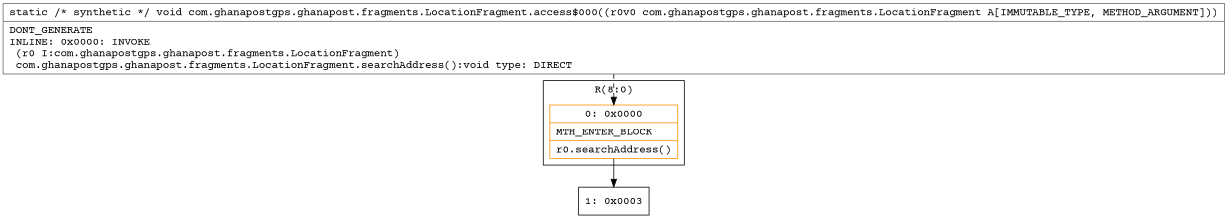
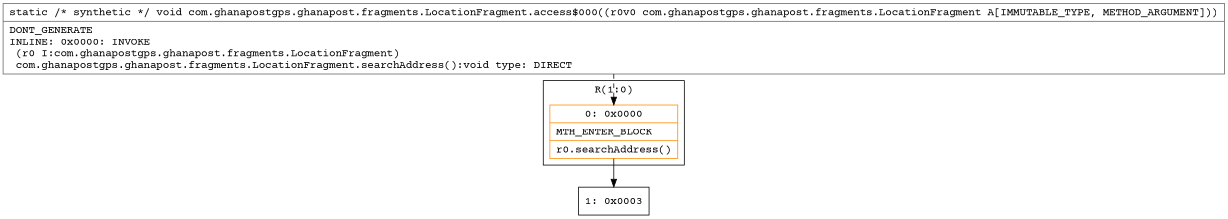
cluster "R(8:0)": label "R(8:0)" -> "R(1:0)"
